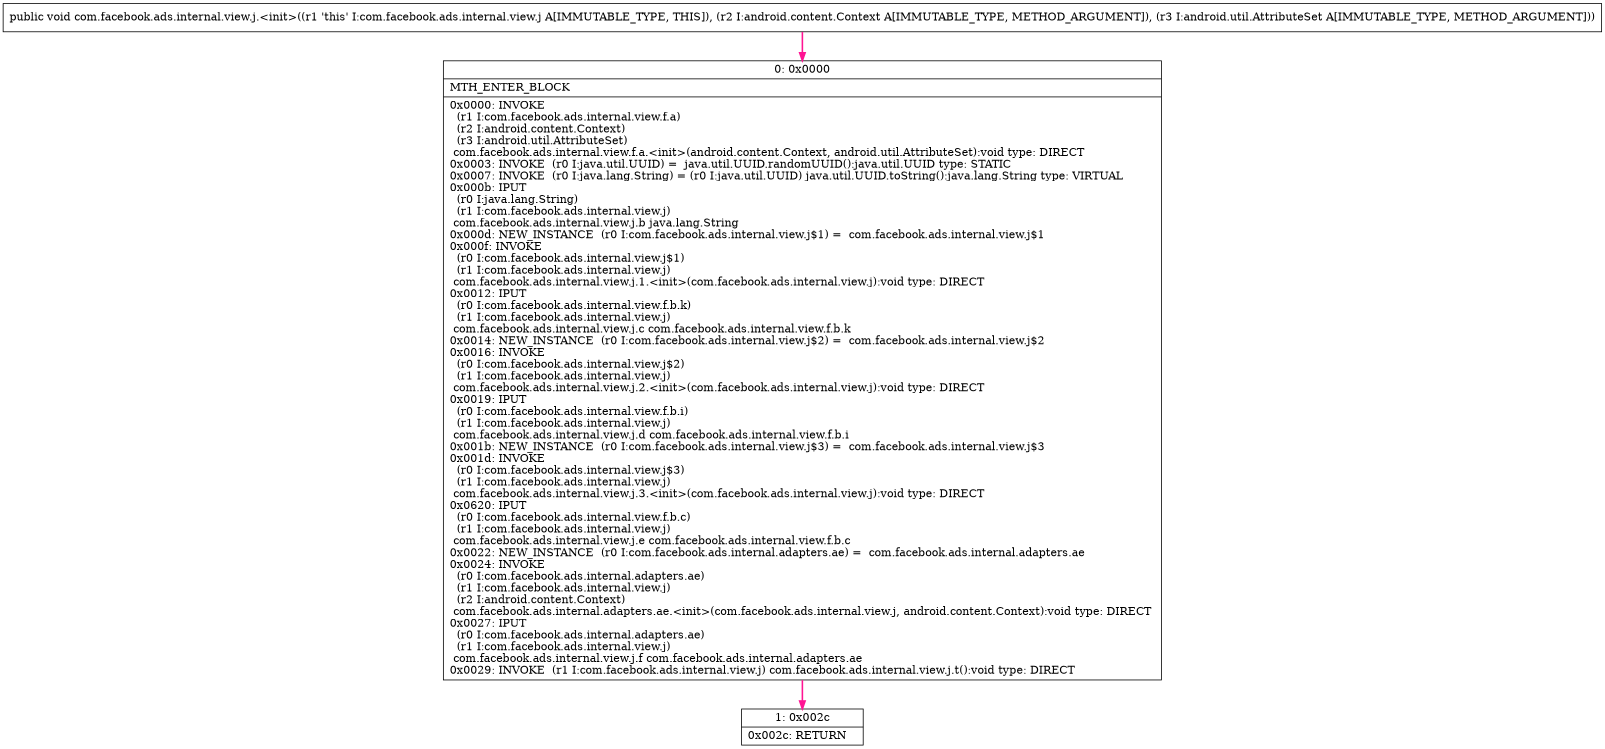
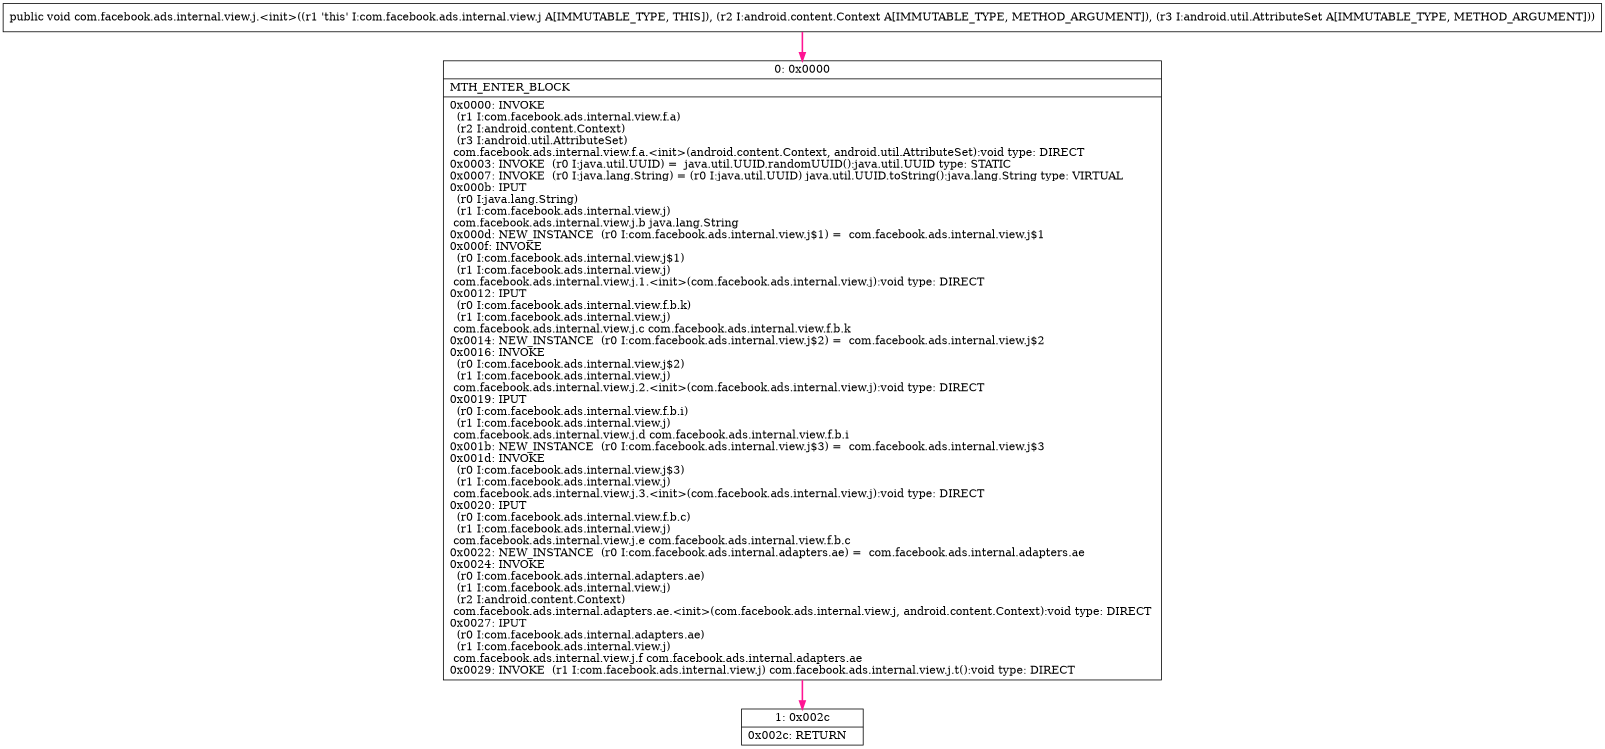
node "0: 0x0000": text "0x0620: IPUT" -> "0x0020: IPUT"
